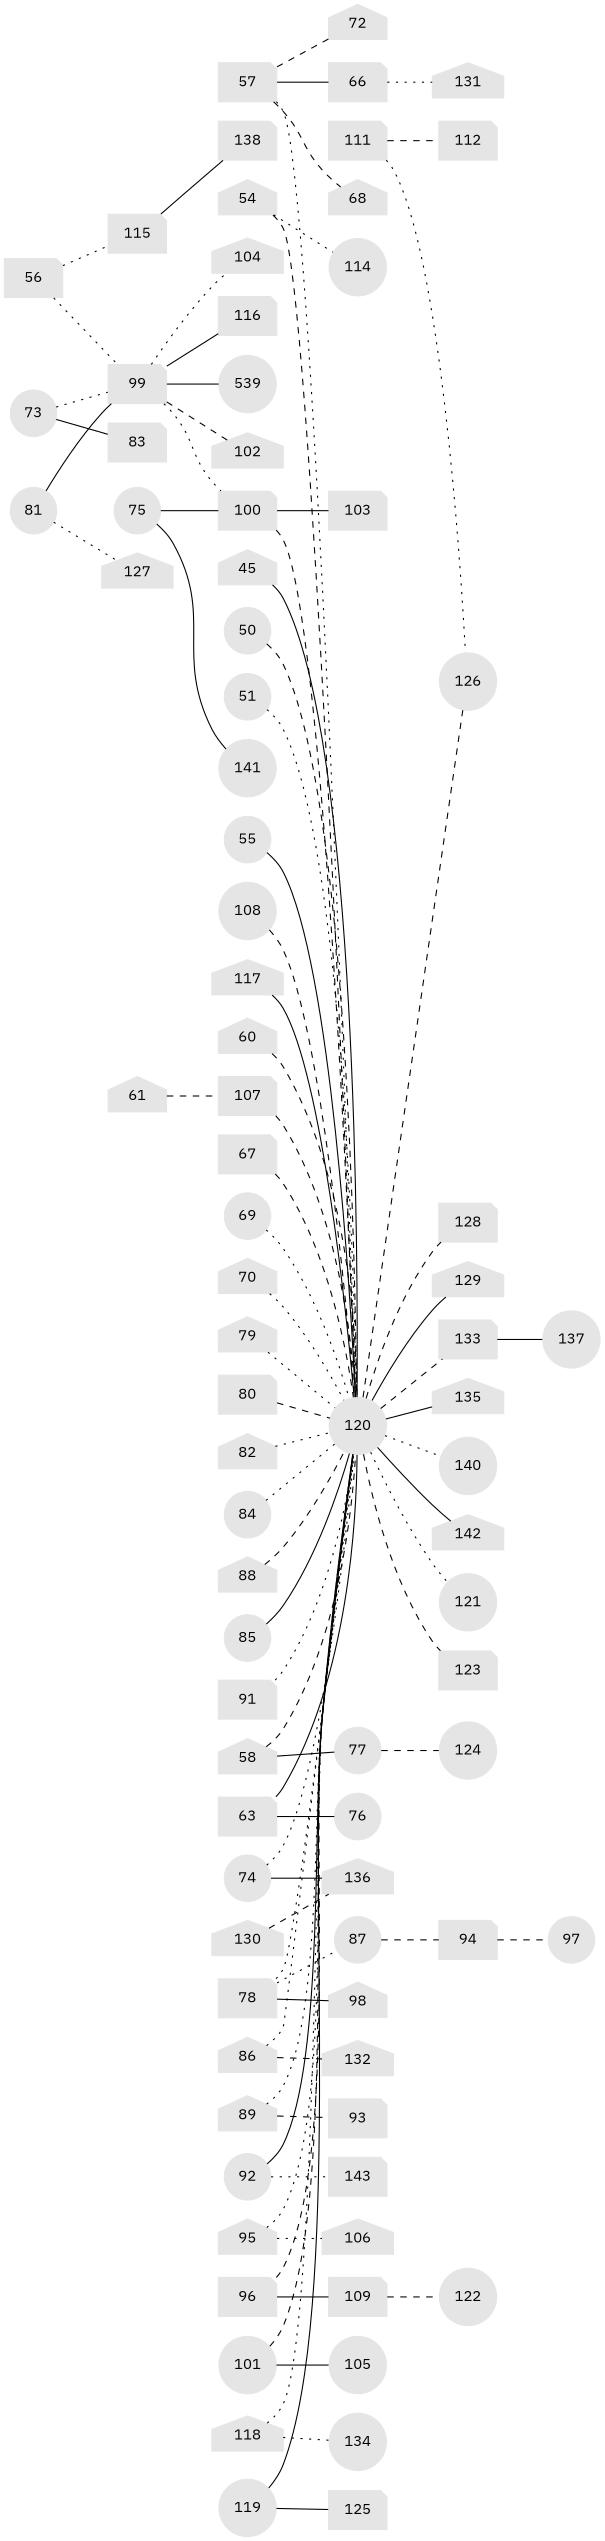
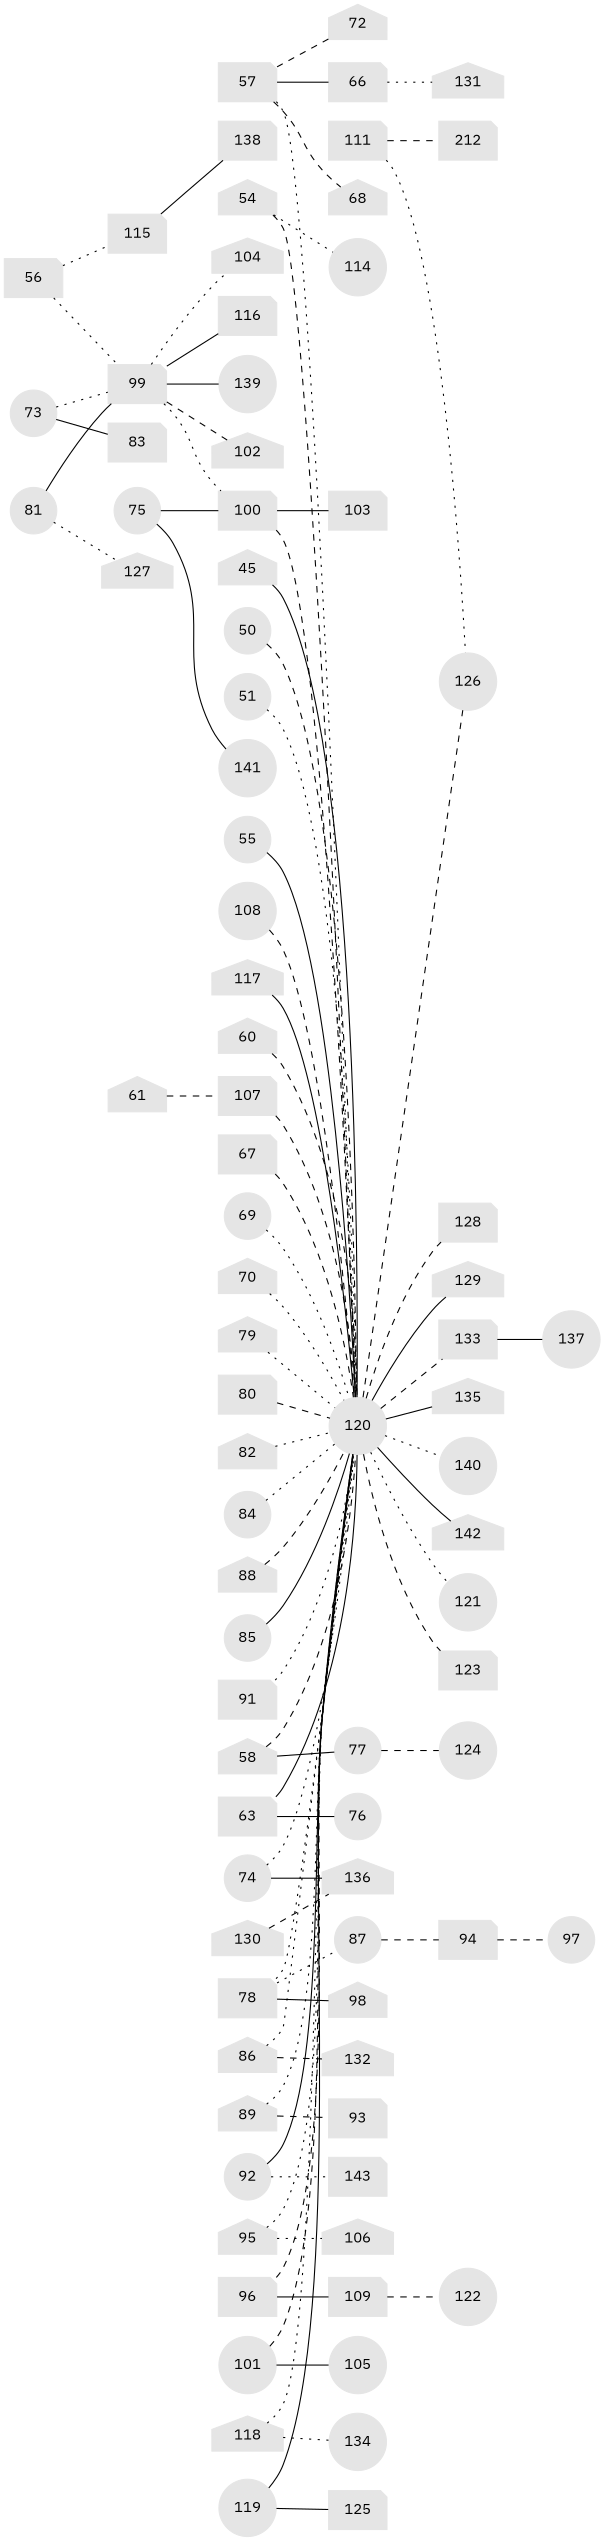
node "112": label "112" -> "212"
node "539": label "539" -> "139"
